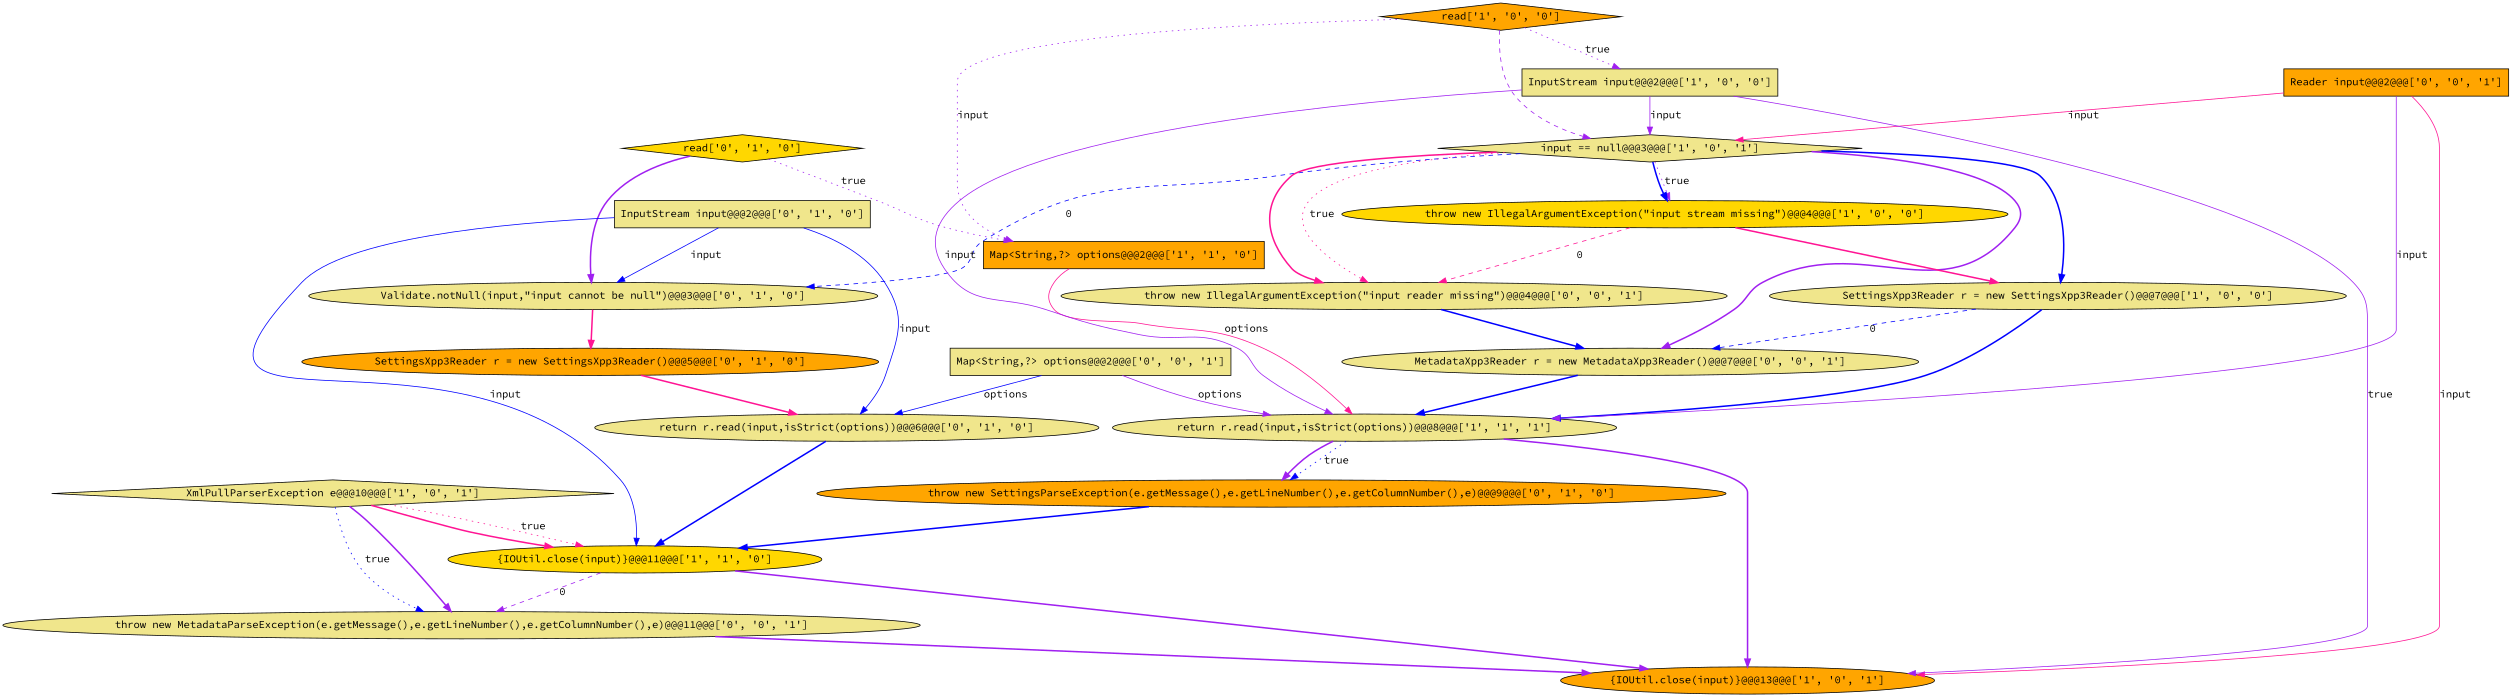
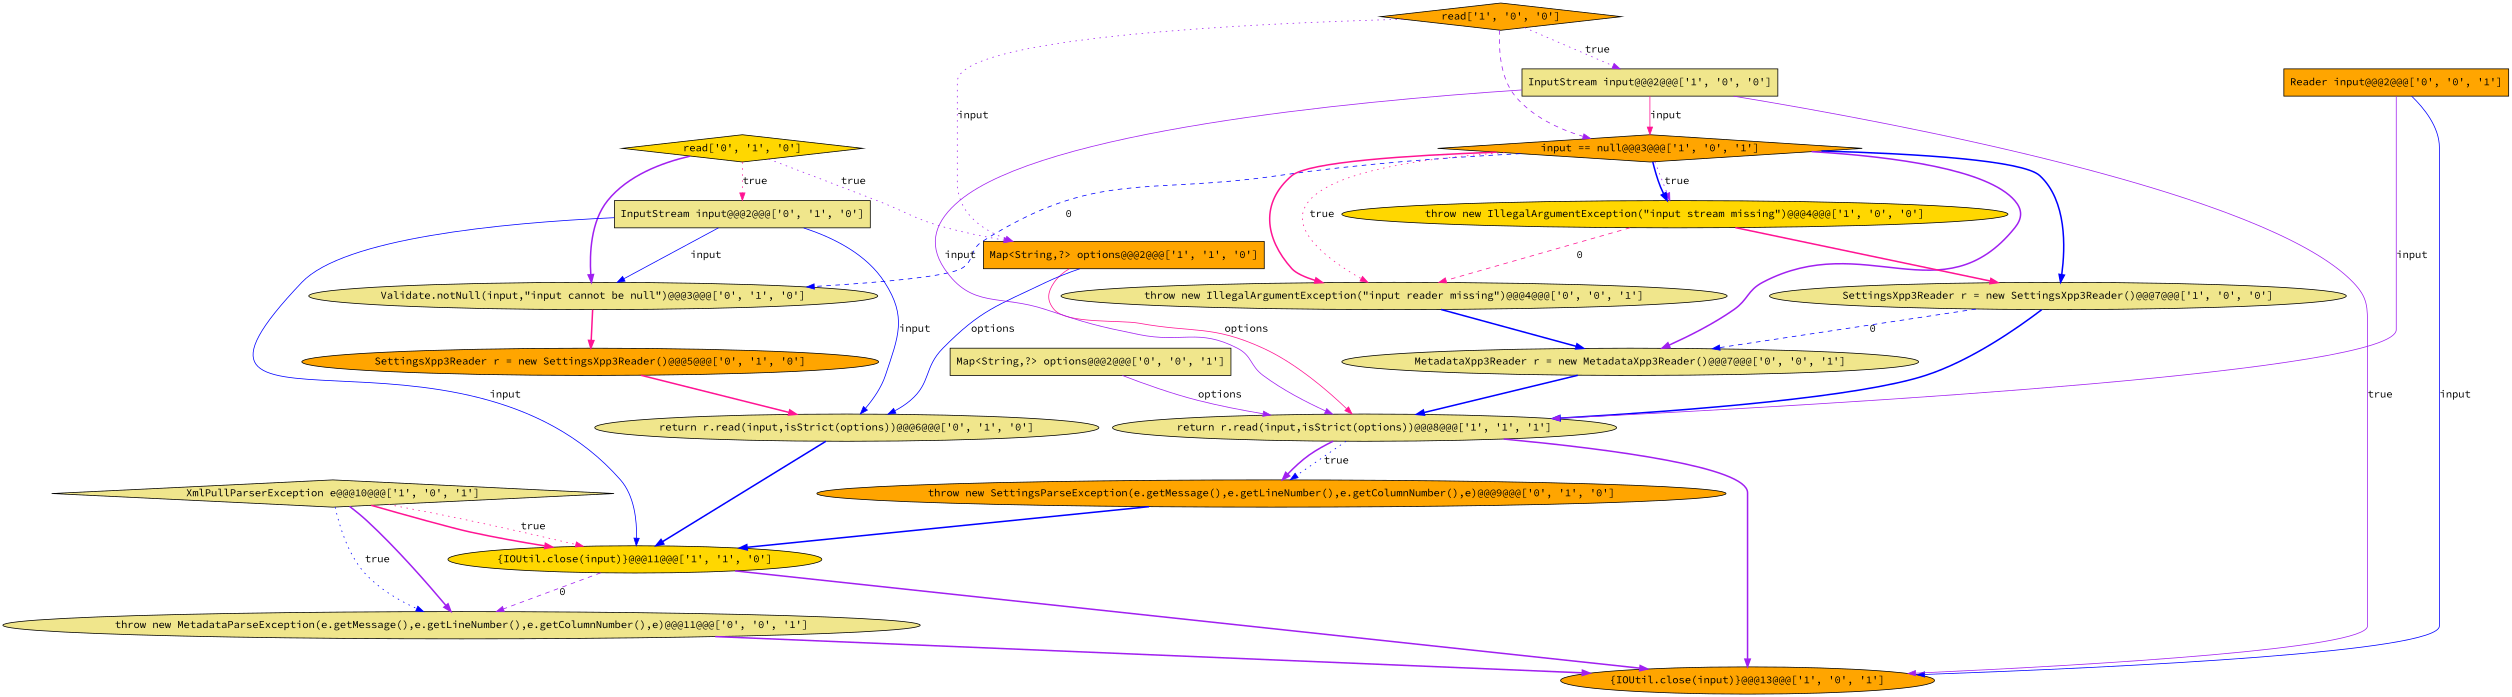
edge "InputStream input@@@2@@@['1', '0', '0']" -> "input == null@@@3@@@['1', '0', '1']": color purple -> deeppink
edge "Reader input@@@2@@@['0', '0', '1']" -> "input == null@@@3@@@['1', '0', '1']": removed, label "input"
node "input == null@@@3@@@['1', '0', '1']": fillcolor khaki -> orange
edge "read['0', '1', '0']" -> "InputStream input@@@2@@@['0', '1', '0']": added, label "true"
edge "Map<String,?> options@@@2@@@['0', '0', '1']" -> "return r.read(input,isStrict(options))@@@6@@@['0', '1', '0']": now "Map<String,?> options@@@2@@@['1', '1', '0']" -> "return r.read(input,isStrict(options))@@@6@@@['0', '1', '0']"
edge "Reader input@@@2@@@['0', '0', '1']" -> "{IOUtil.close(input)}@@@13@@@['1', '0', '1']": color deeppink -> blue
